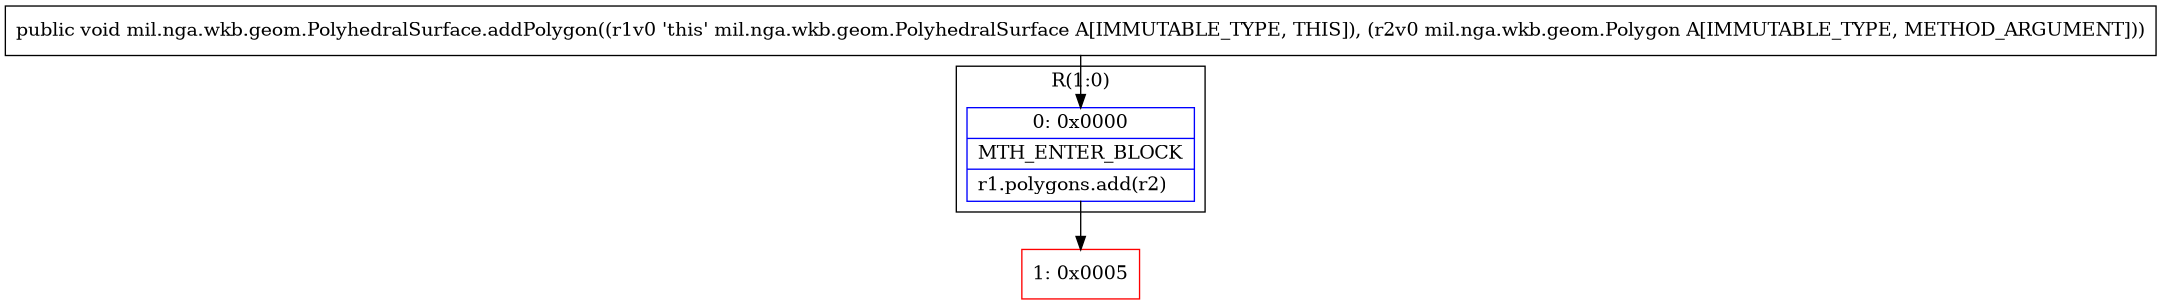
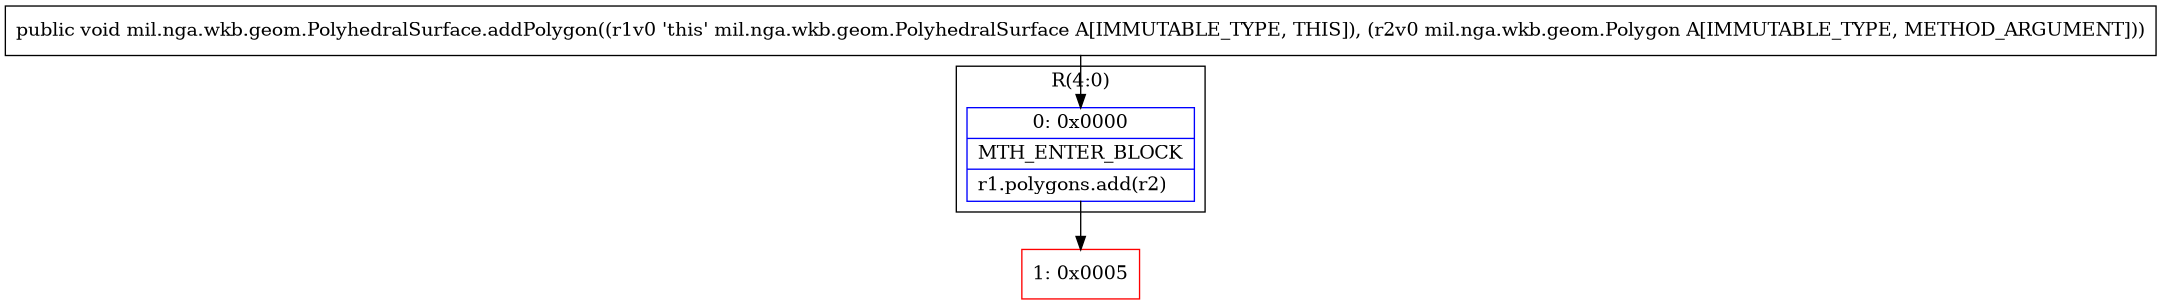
cluster "R(1:0)": label "R(1:0)" -> "R(4:0)"
